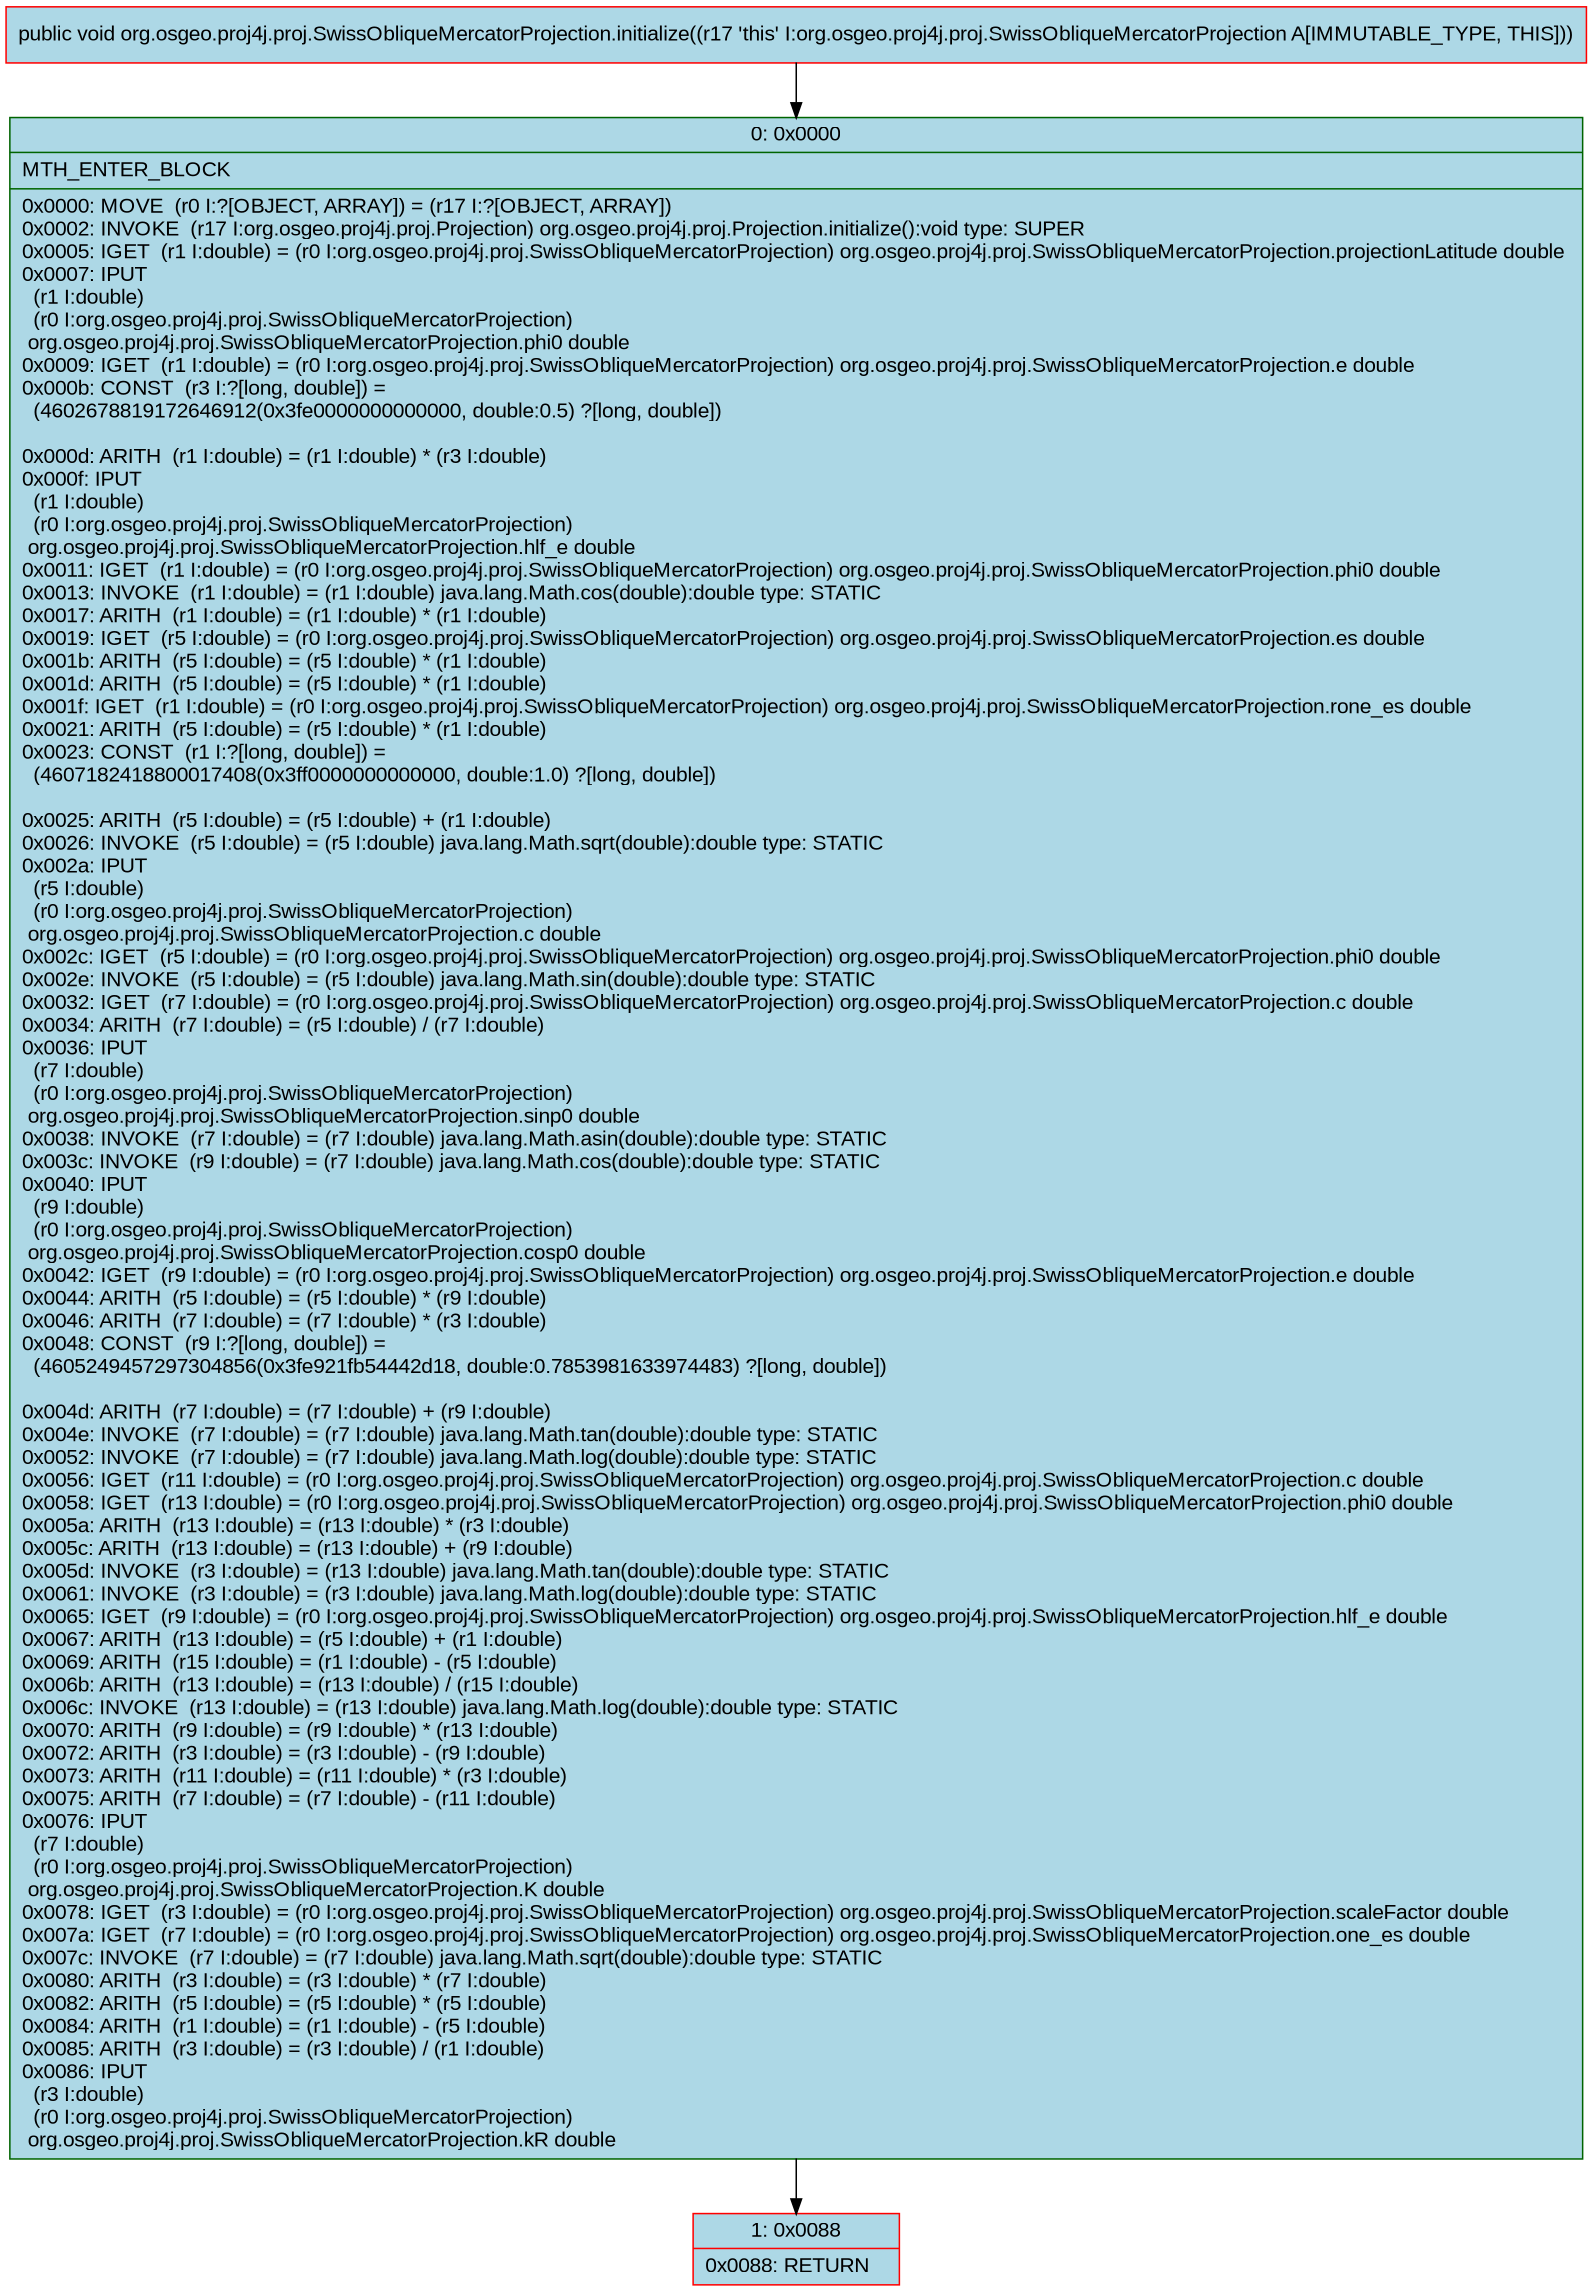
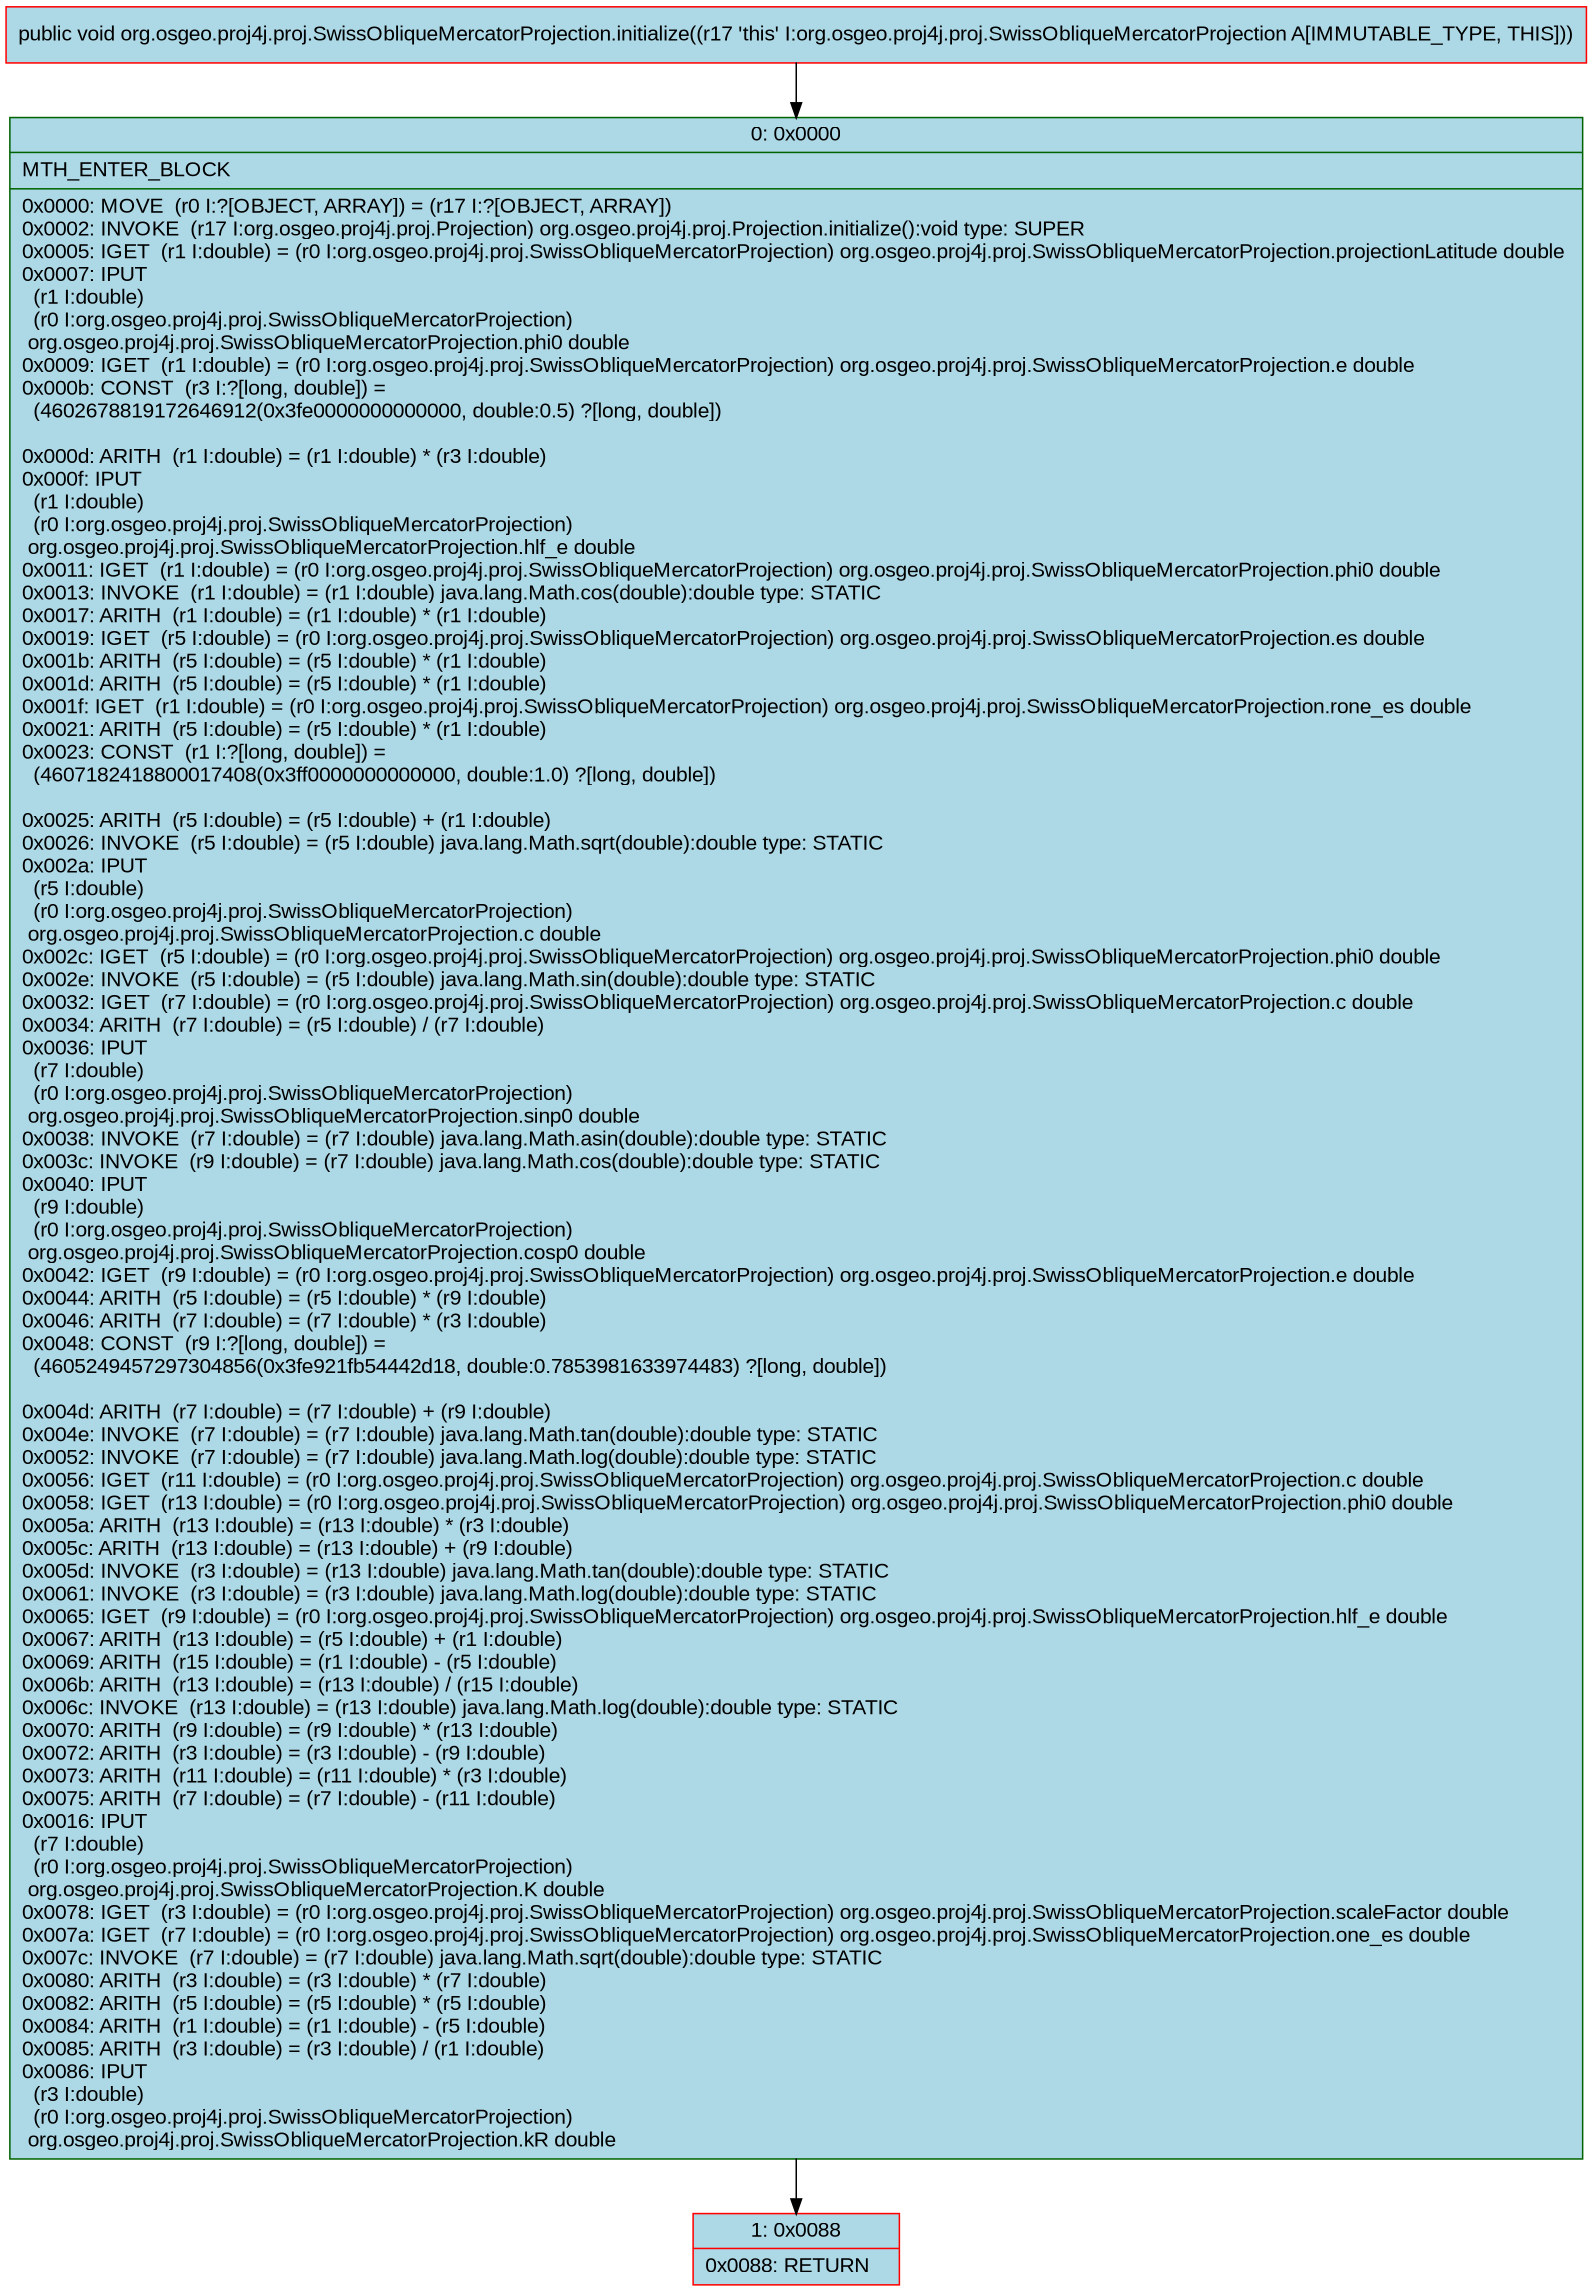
node "0: 0x0000": text "0x0076: IPUT" -> "0x0016: IPUT"
